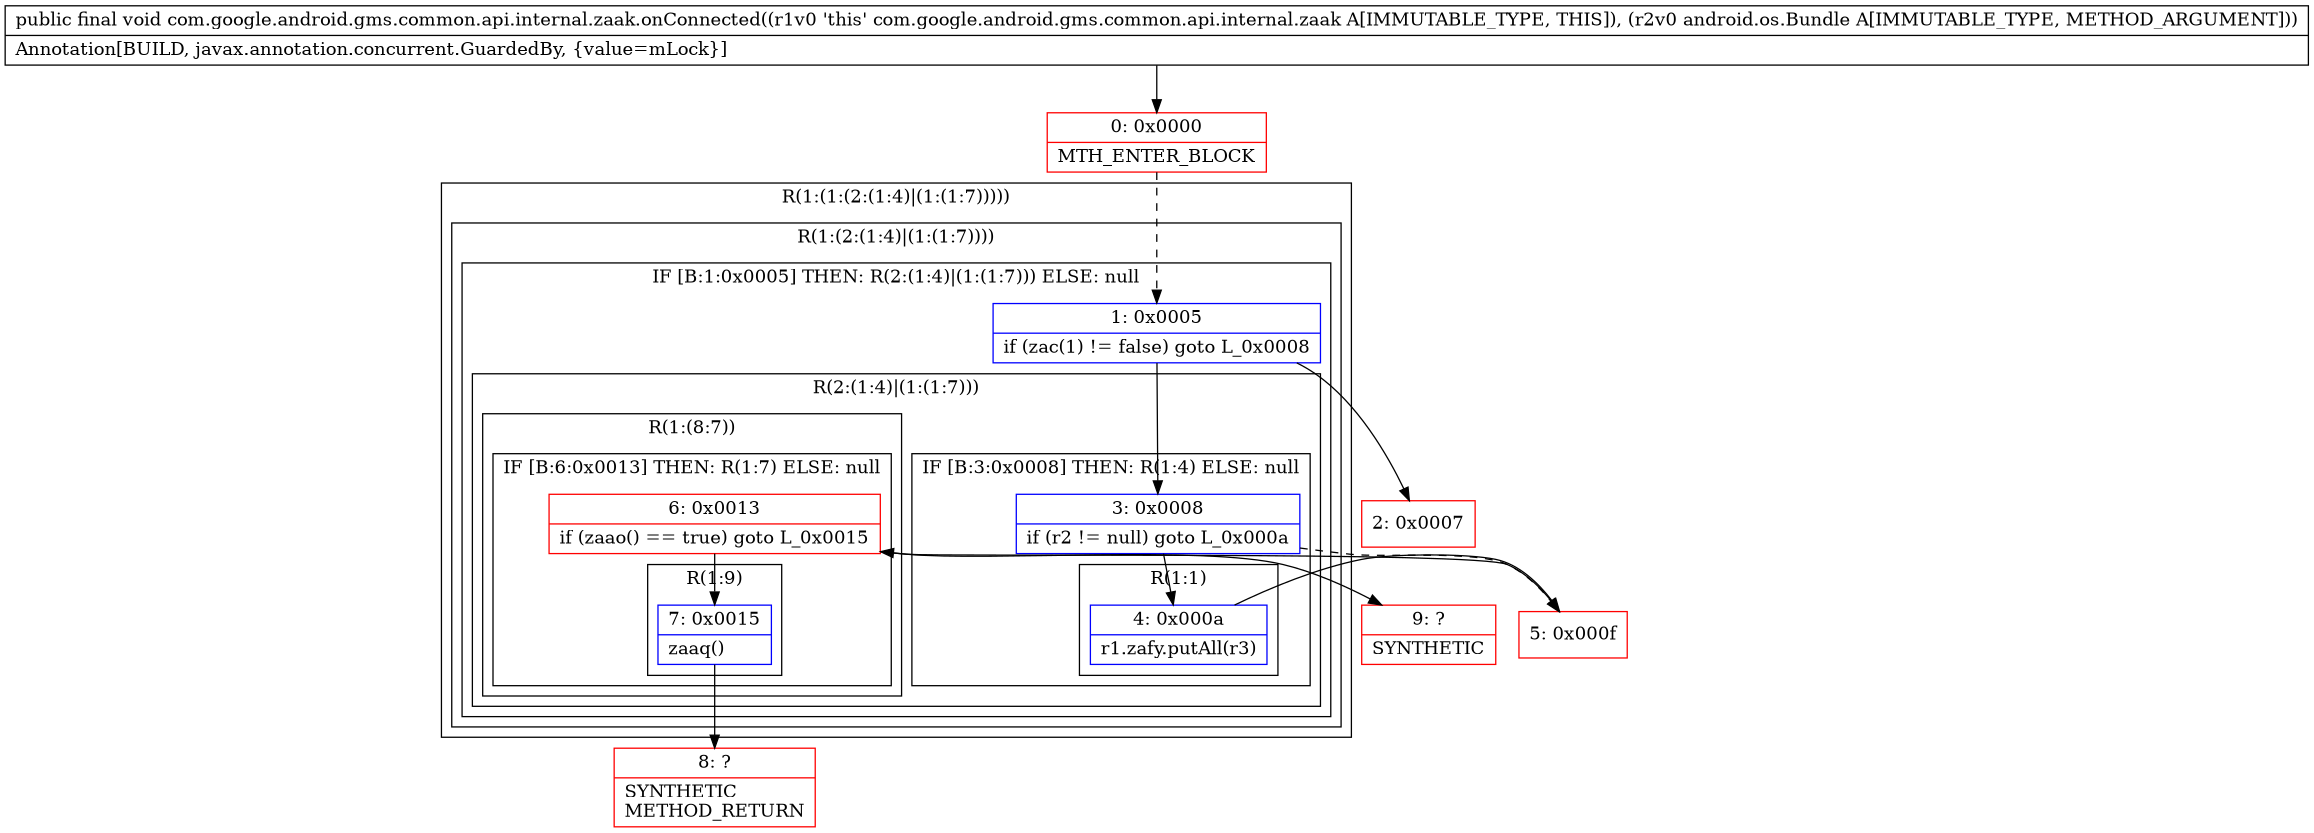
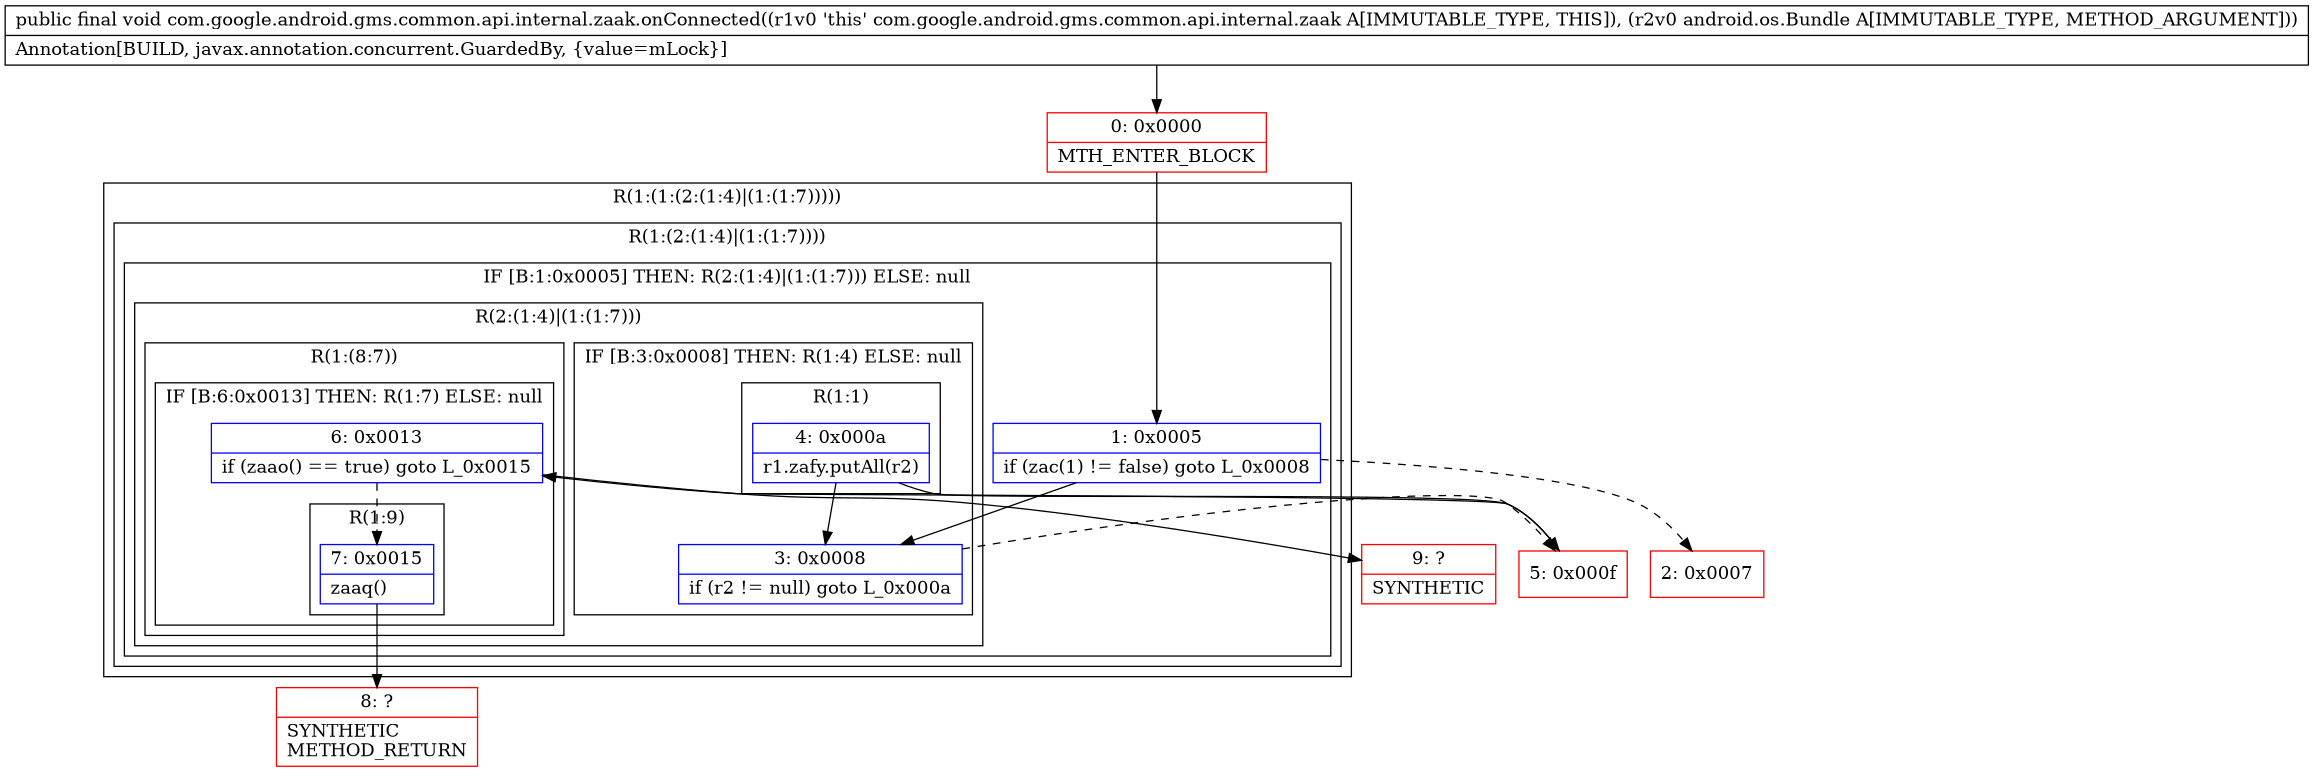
edge "0: 0x0000" -> "1: 0x0005": style dashed -> solid
edge "1: 0x0005" -> "2: 0x0007": style solid -> dashed
node "6: 0x0013": color red -> blue
edge "6: 0x0013" -> "7: 0x0015": style solid -> dashed
edge "3: 0x0008" -> "4: 0x000a": reversed
node "4: 0x000a": text "r1.zafy.putAll(r3)" -> "r1.zafy.putAll(r2)"
